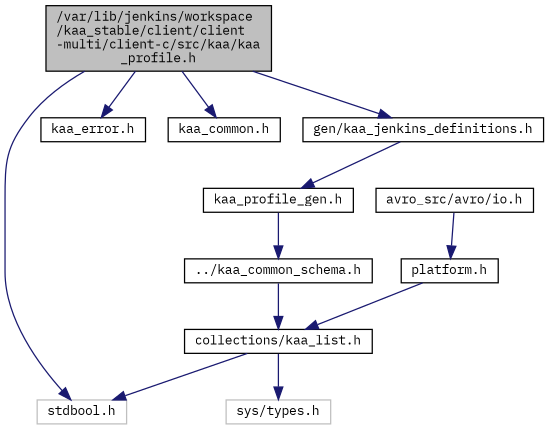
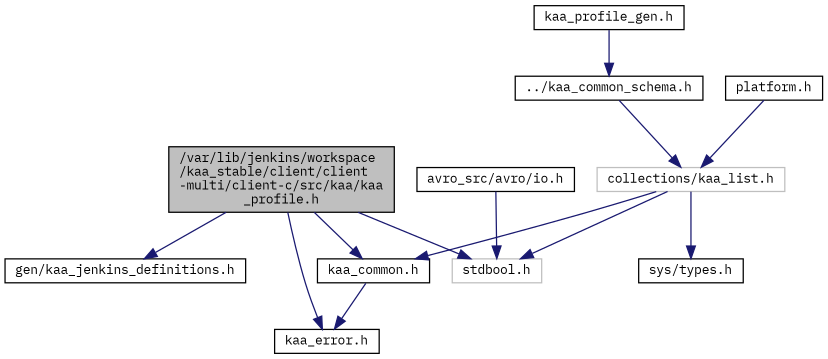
edge "gen/kaa_jenkins_definitions.h" -> "kaa_profile_gen.h": removed
edge "collections/kaa_list.h" -> "kaa_common.h": added
edge "avro_src/avro/io.h" -> "platform.h": now "avro_src/avro/io.h" -> "stdbool.h"
edge "kaa_common.h" -> "kaa_error.h": added
node "collections/kaa_list.h": color black -> grey75
node "sys/types.h": color grey75 -> black
